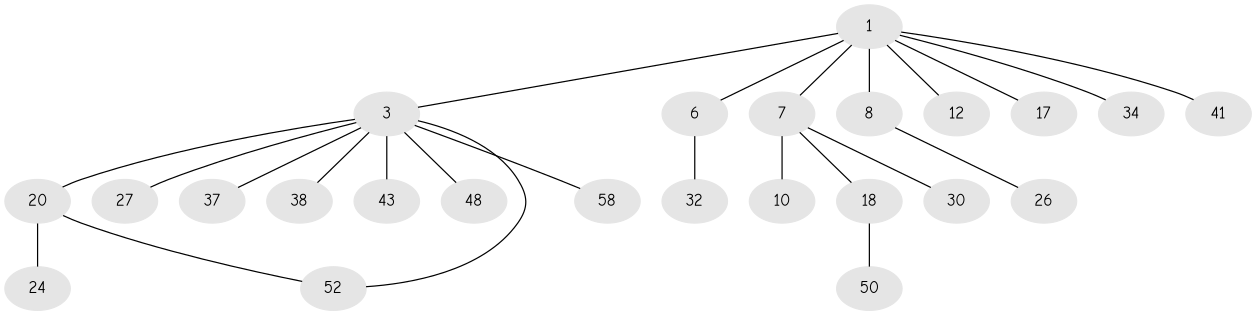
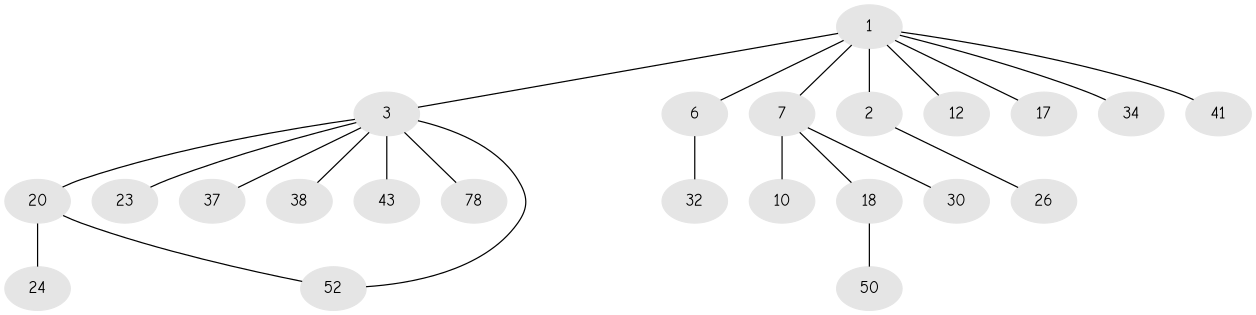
node "8": label "8" -> "2"
node "27": label "27" -> "23"
node "48": label "48" -> "78"
node "58": removed
